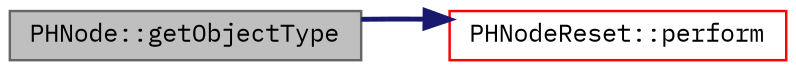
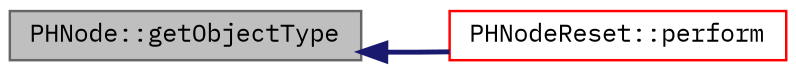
edge "PHNode::getObjectType" -> "PHNodeReset::perform": reversed
